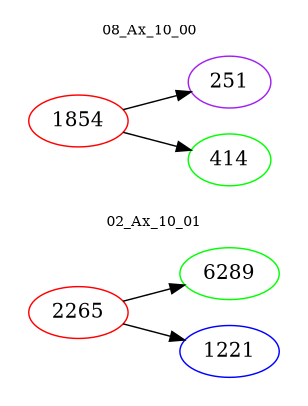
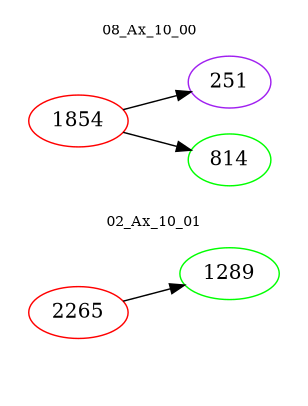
node "414": label "414" -> "814"
node "6289": label "6289" -> "1289"
node "1221": removed
